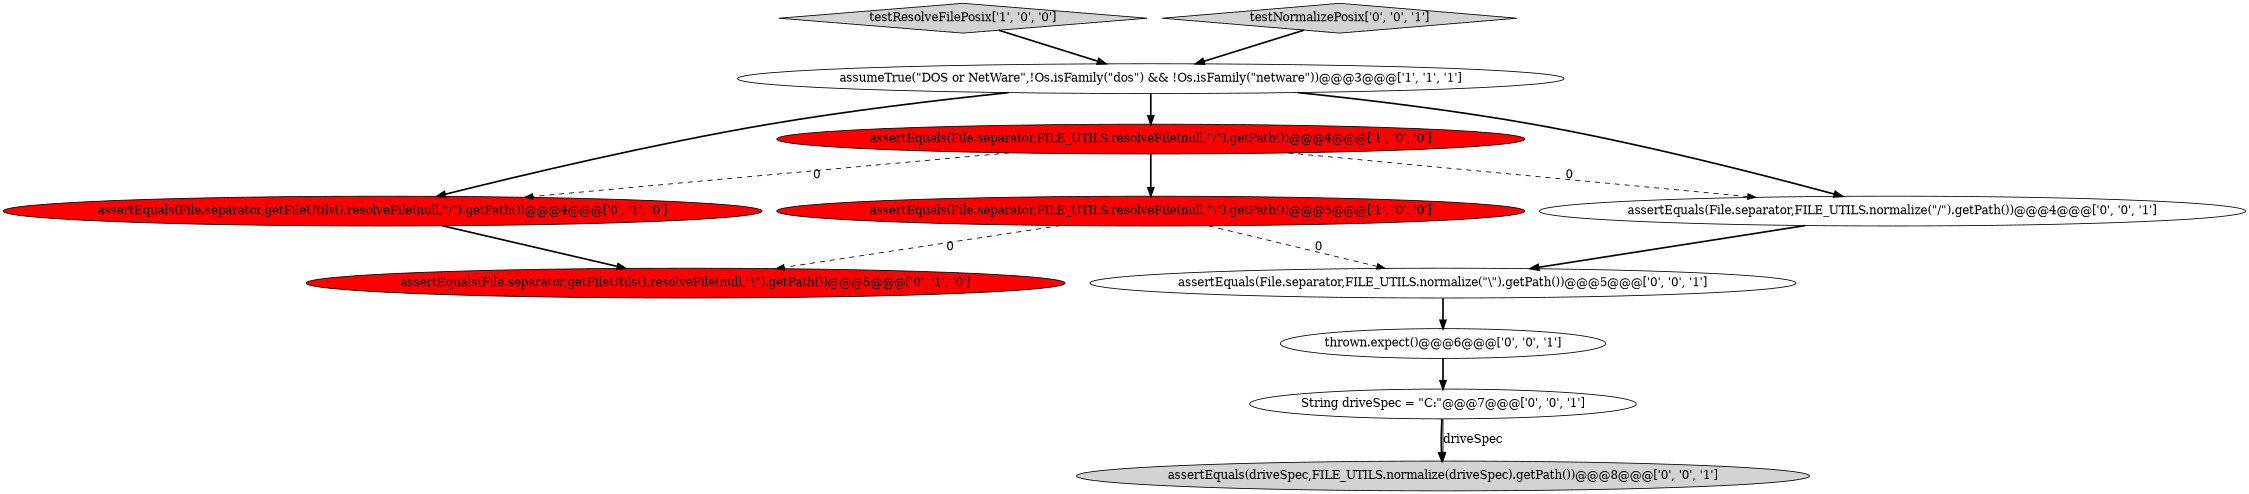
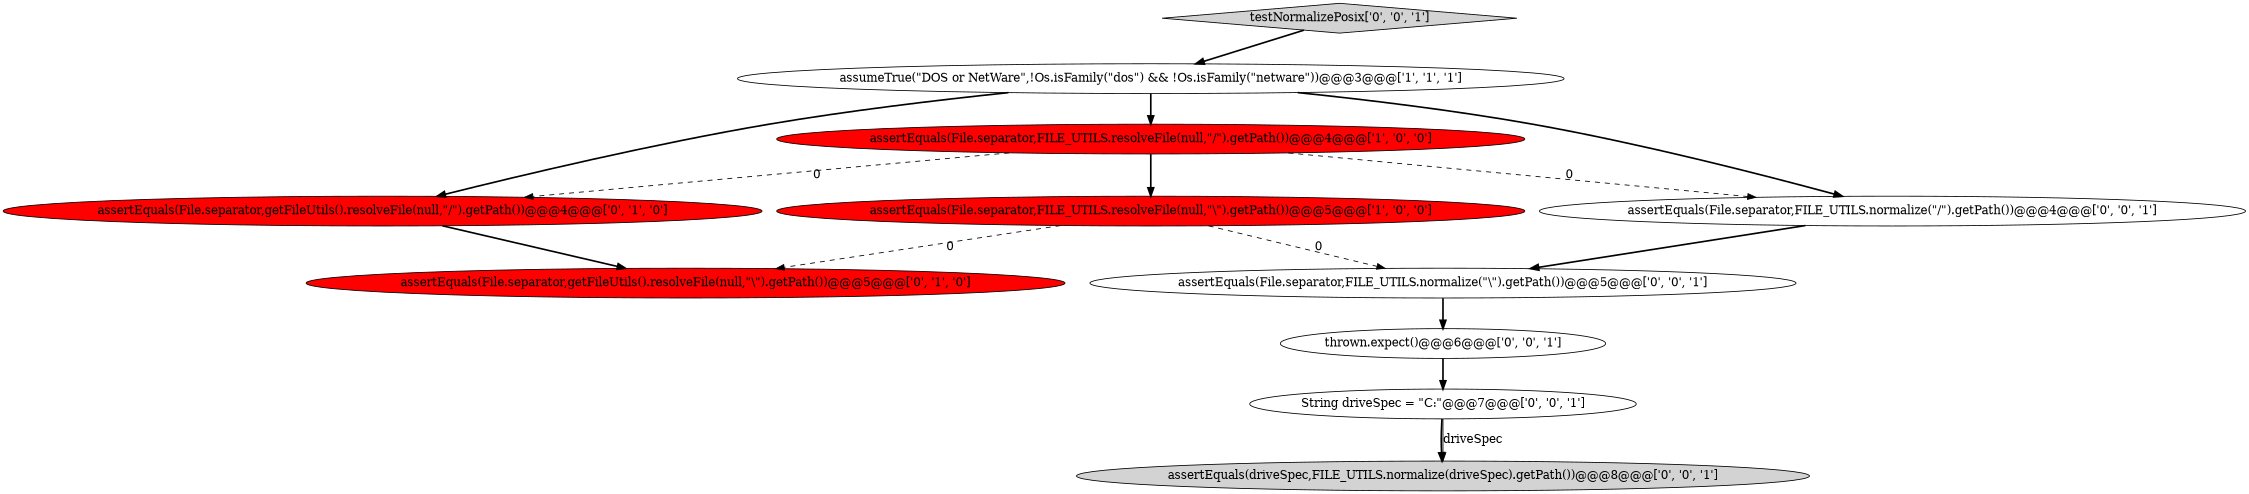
node "testResolveFilePosix['1', '0', '0']": removed
